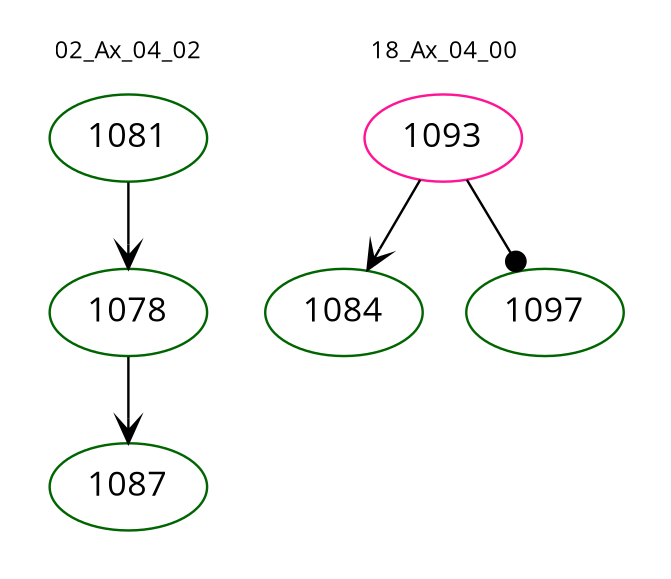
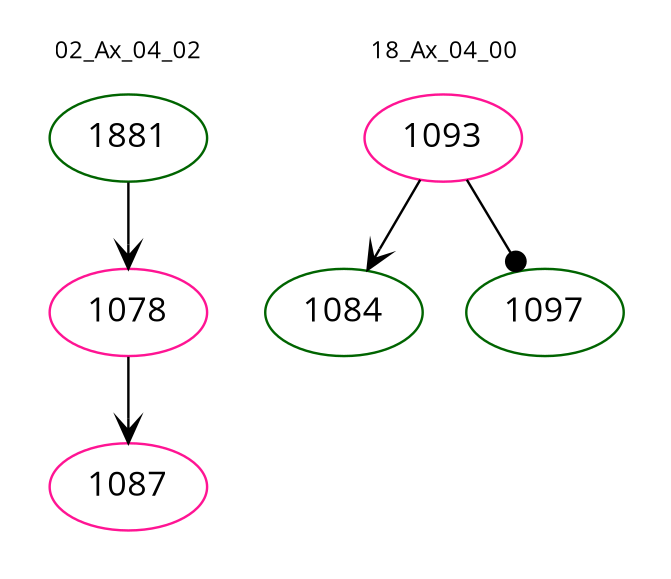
node "1081": label "1081" -> "1881"
node "1078": color darkgreen -> deeppink
node "1087": color darkgreen -> deeppink
